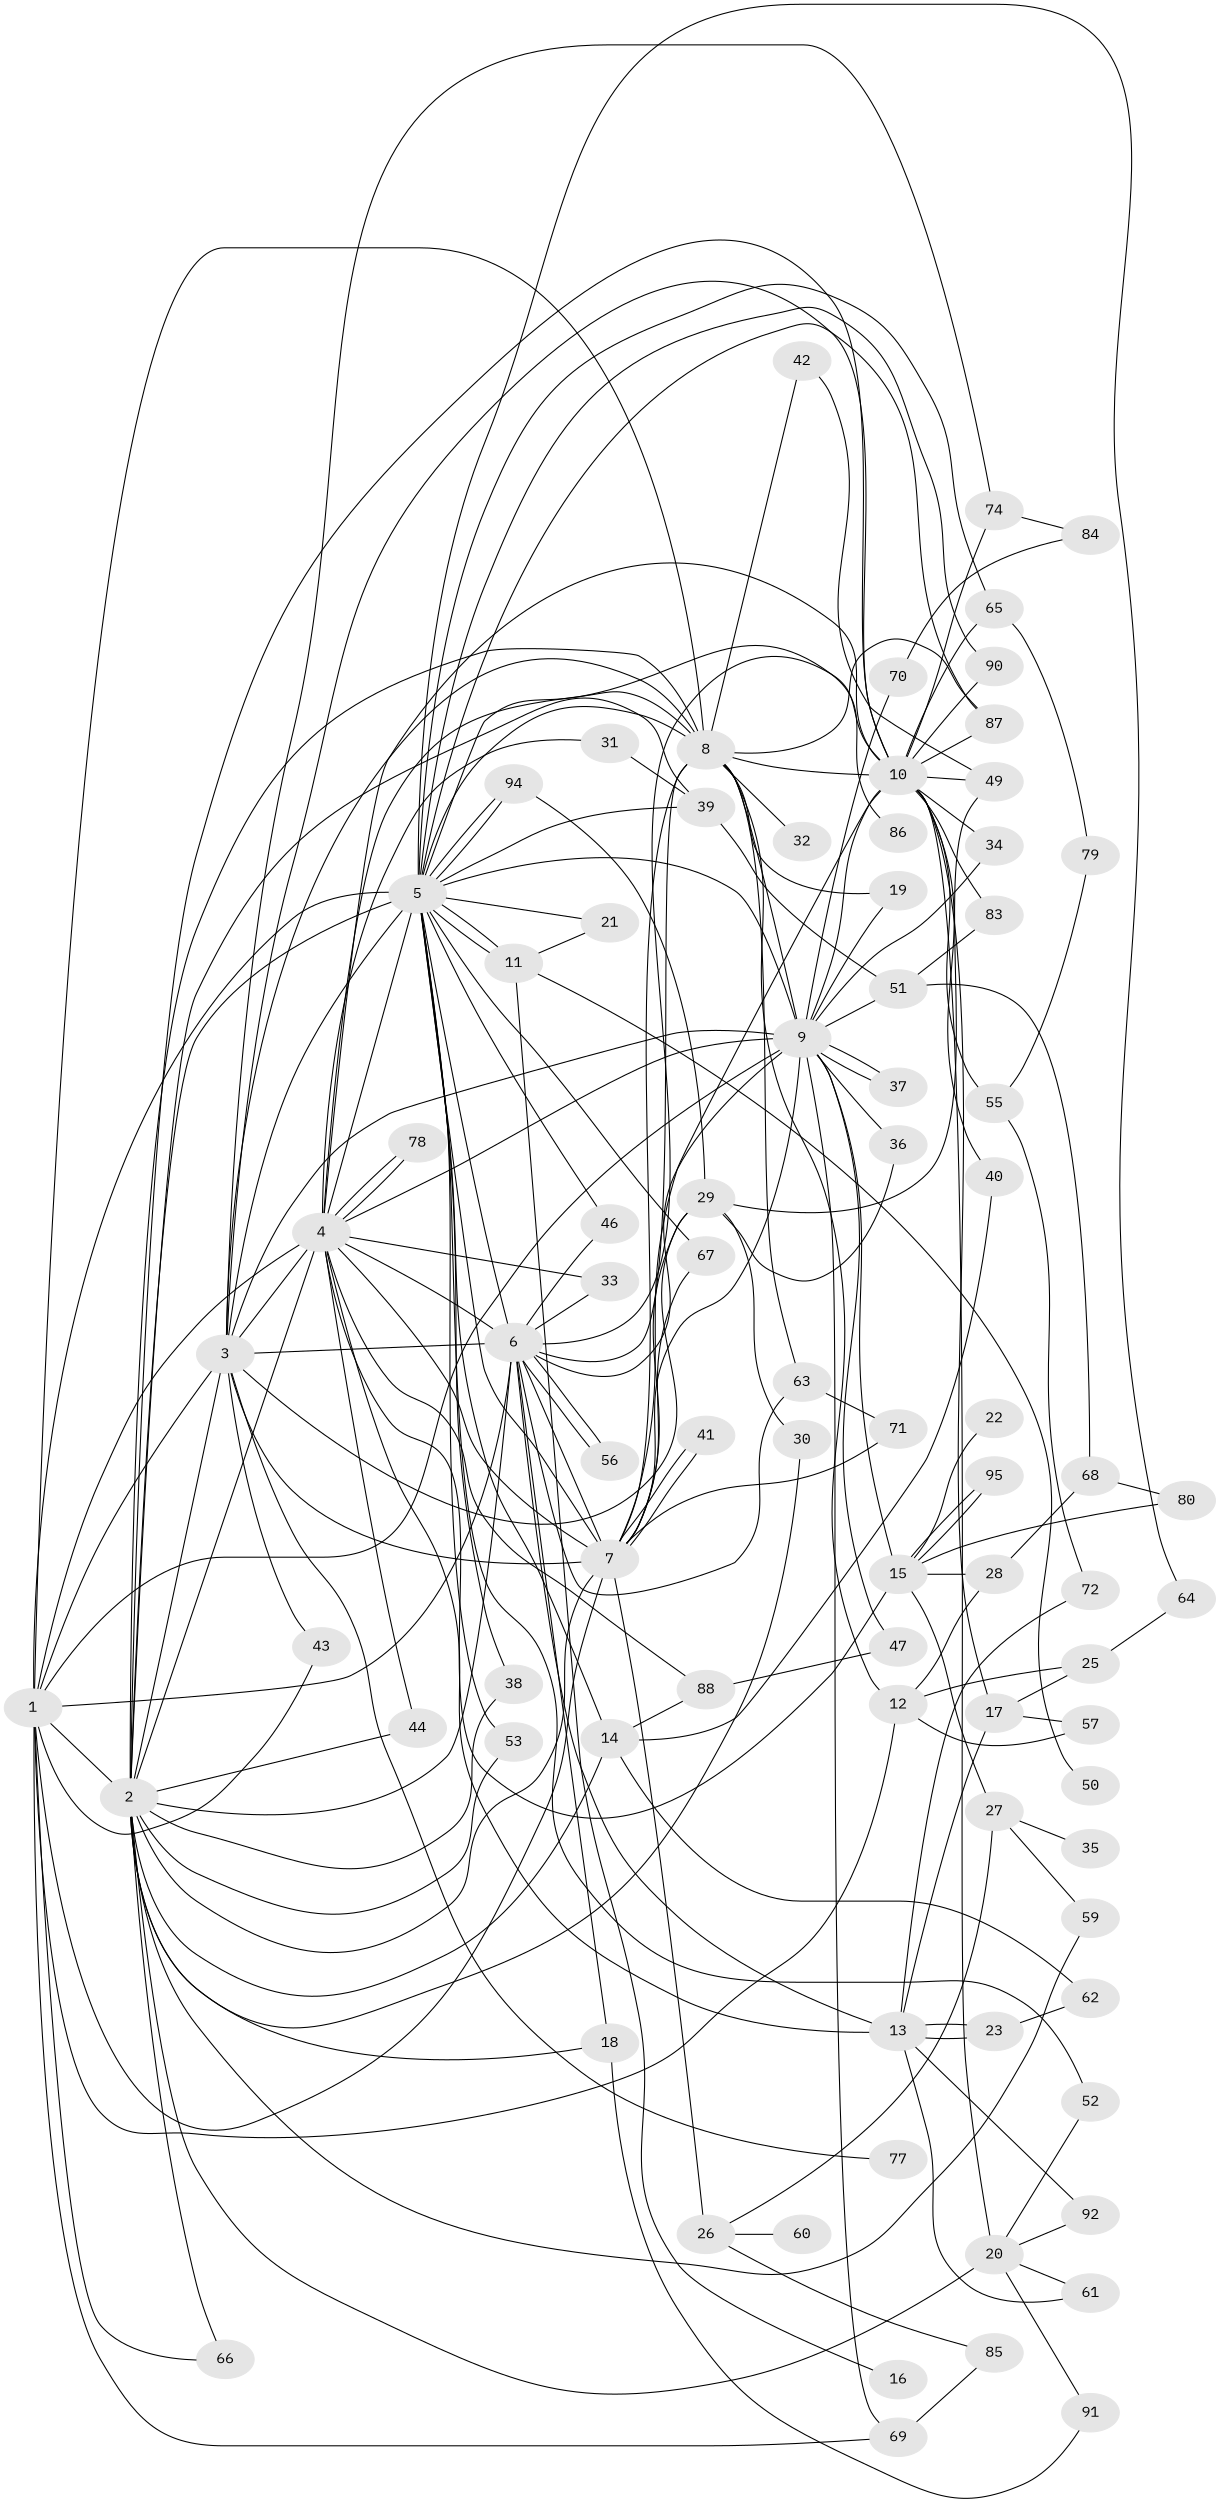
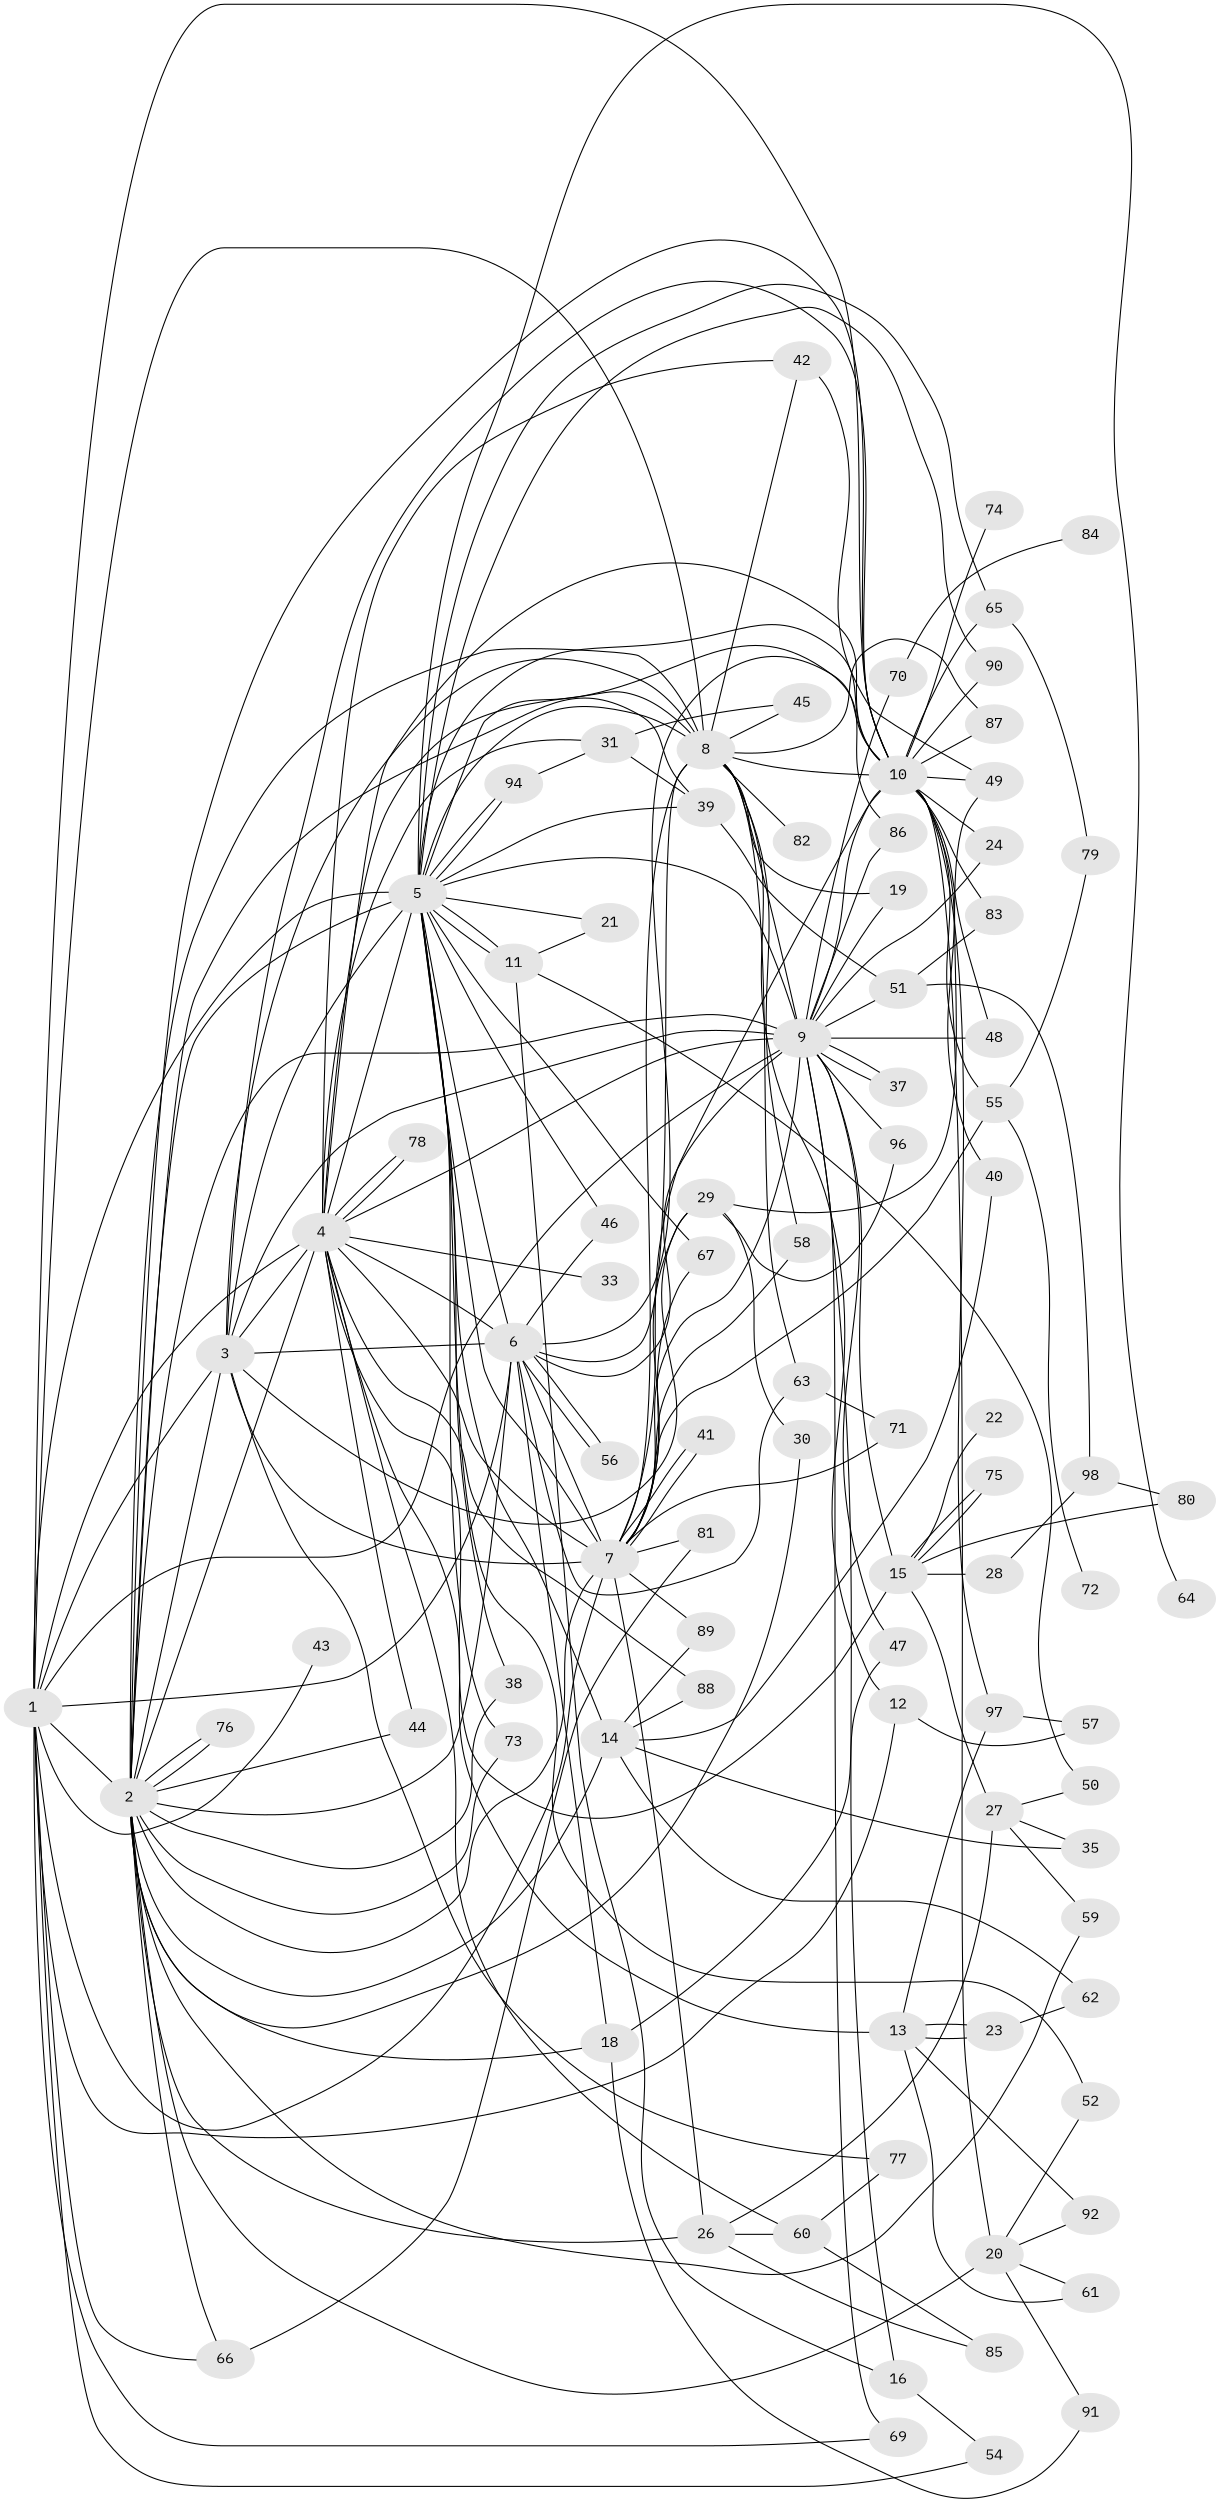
edge "10" -- "1": added
edge "74" -- "3": removed
edge "87" -- "5": now "10" -- "5"
edge "74" -- "84": removed
edge "42" -- "4": added
node "45": added
node "32": label "32" -> "82"
node "34": label "34" -> "24"
edge "86" -- "9": added
edge "94" -- "29": now "94" -- "31"
node "48": added
node "36": label "36" -> "96"
edge "9" -- "2": added
node "58": added
edge "33" -- "6": removed
edge "55" -- "7": added
node "95": label "95" -> "75"
node "68": label "68" -> "98"
edge "3" -- "43": removed
node "81": added
node "89": added
edge "28" -- "12": removed
node "25": removed
edge "47" -- "88": now "47" -- "18"
edge "9" -- "16": added
node "17": label "17" -> "97"
node "76": added
node "53": label "53" -> "73"
edge "72" -- "13": removed
edge "50" -- "27": added
edge "4" -- "60": added
edge "6" -- "13": removed
edge "14" -- "35": added
edge "2" -- "26": added
edge "77" -- "60": added
edge "85" -- "69": now "85" -- "60"
node "54": added
